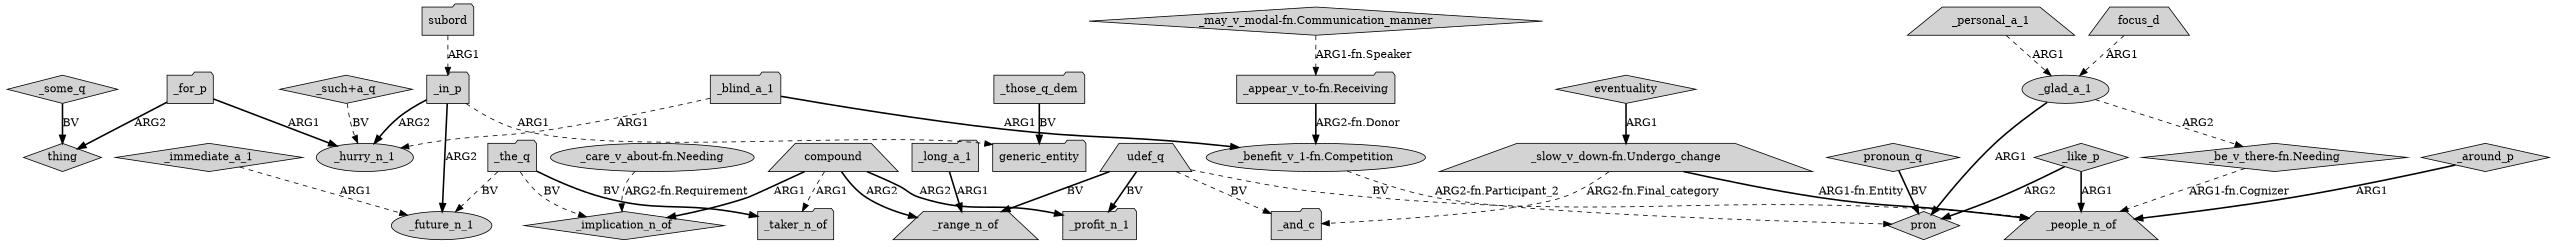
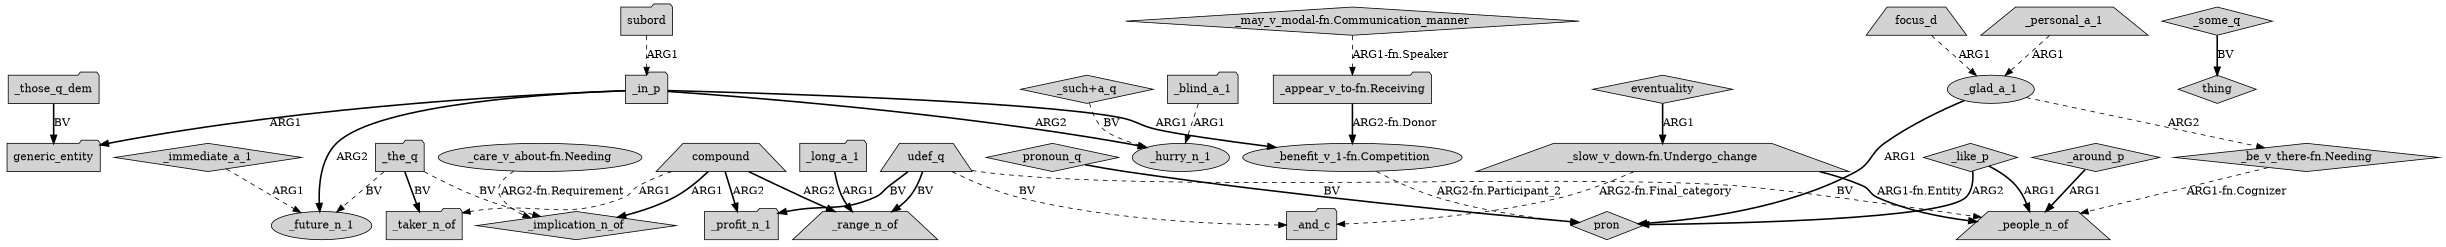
node "_for_p": removed
edge "_blind_a_1" -> "_benefit_v_1-fn.Competition": now "_in_p" -> "_benefit_v_1-fn.Competition"
edge "_in_p" -> "generic_entity": style dashed -> bold
